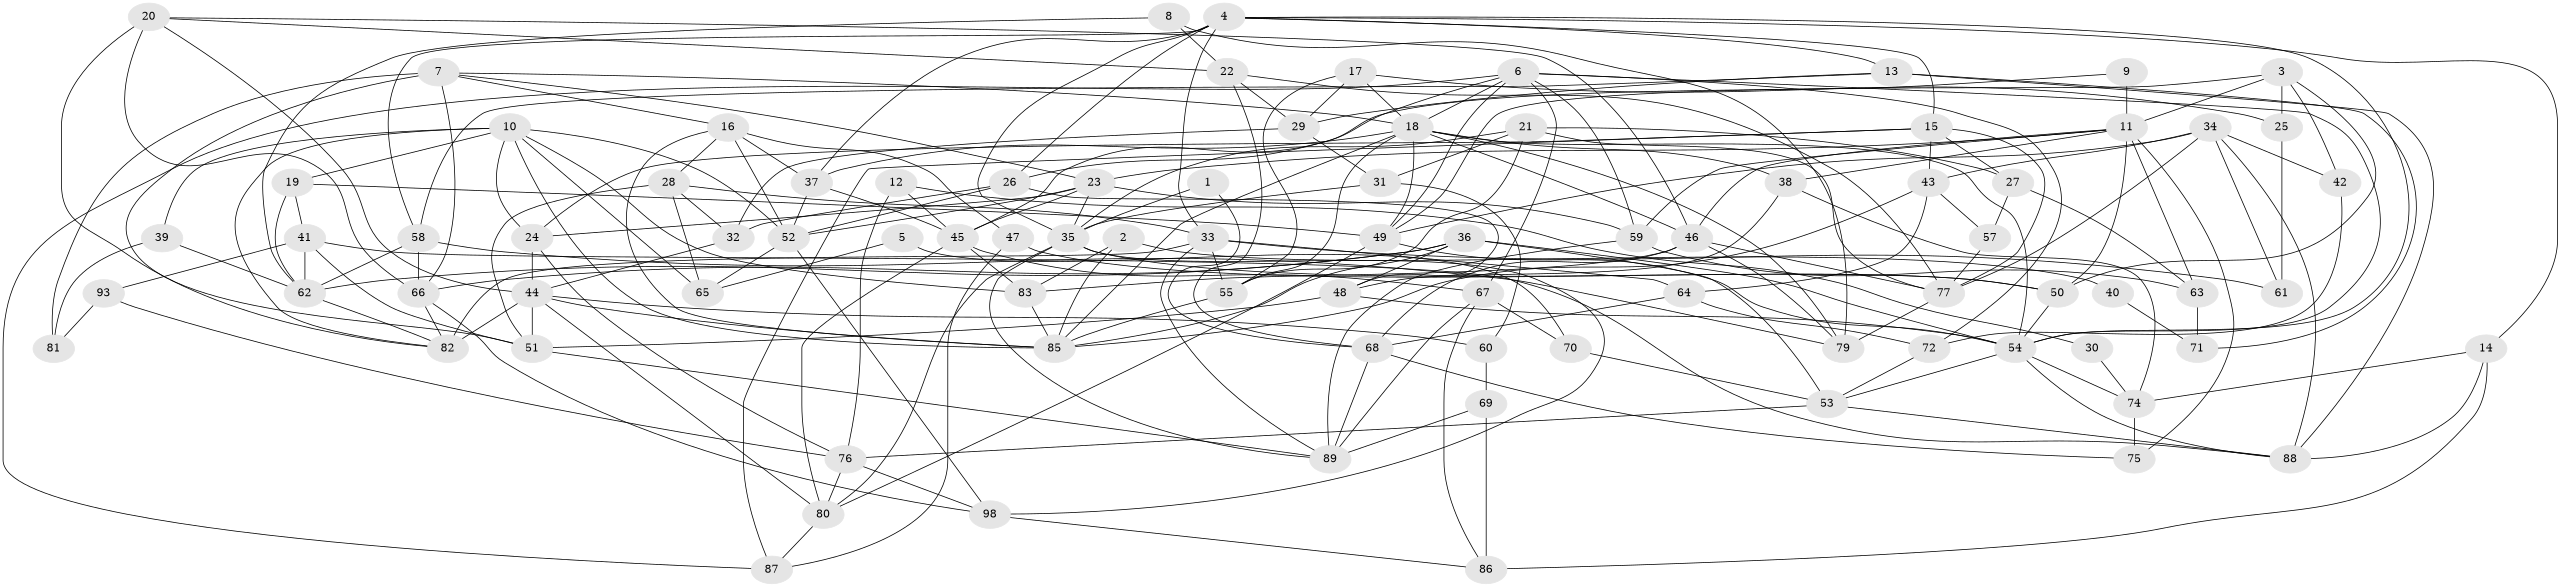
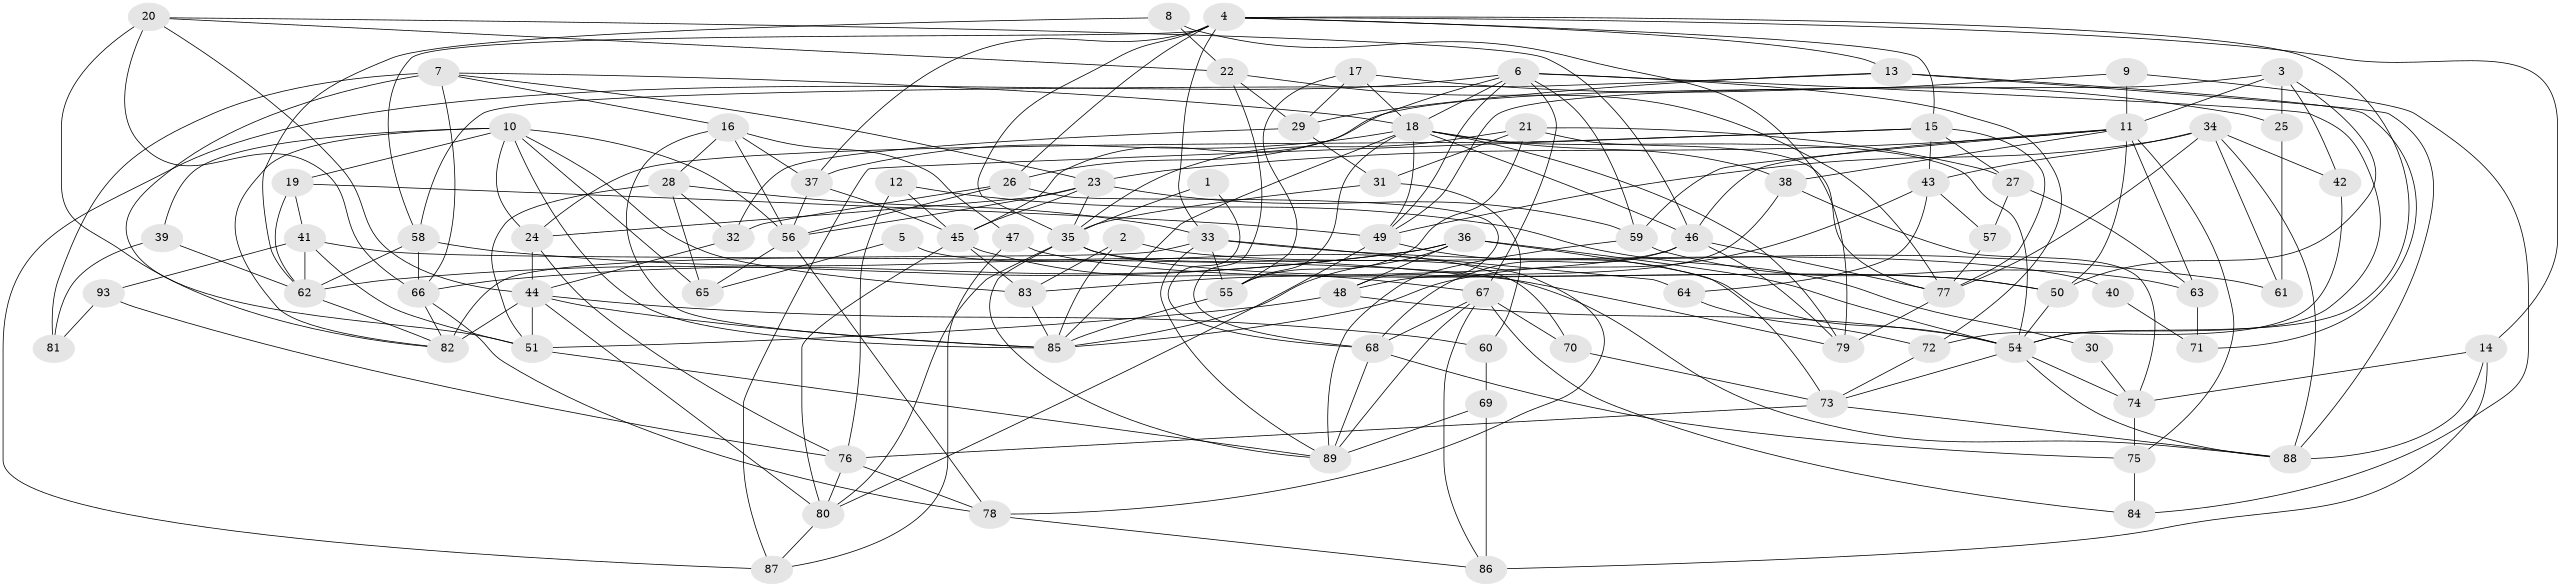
node "52": label "52" -> "56"
edge "64" -- "68": now "67" -- "68"
node "53": label "53" -> "73"
node "98": label "98" -> "78"
node "84": added
